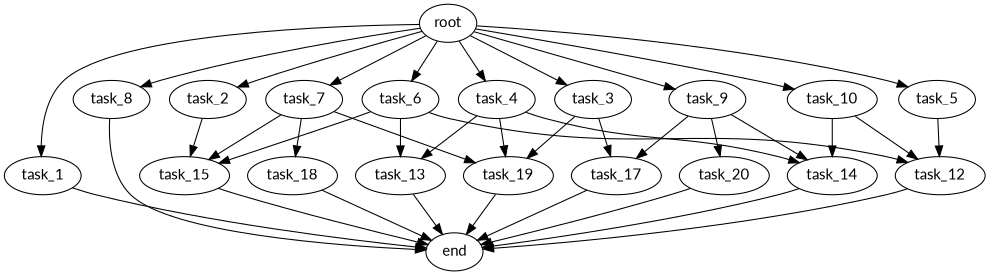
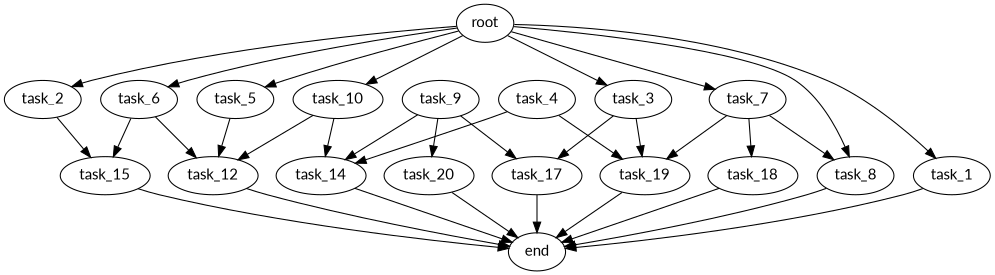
edge "root" -> "task_4": removed
edge "root" -> "task_9": removed
edge "task_7" -> "task_15": now "task_7" -> "task_8"
node "task_13": removed
